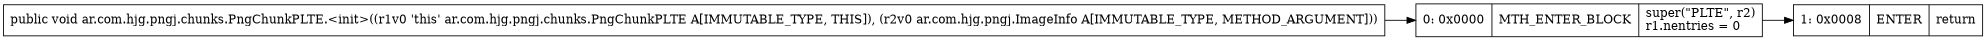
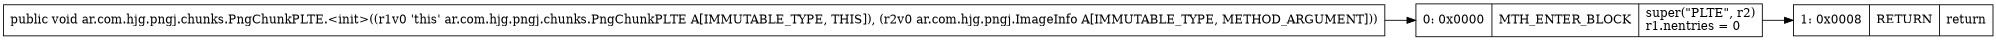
node "1: 0x0008": text "ENTER" -> "RETURN"
